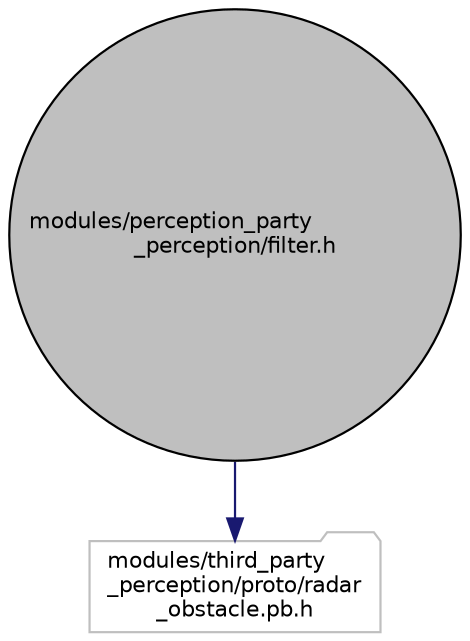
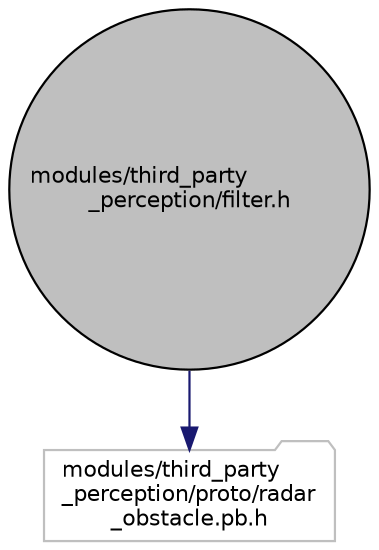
node "modules/perception_party _perception/filter.h": label "modules/perception_party _perception/filter.h" -> "modules/third_party _perception/filter.h"
